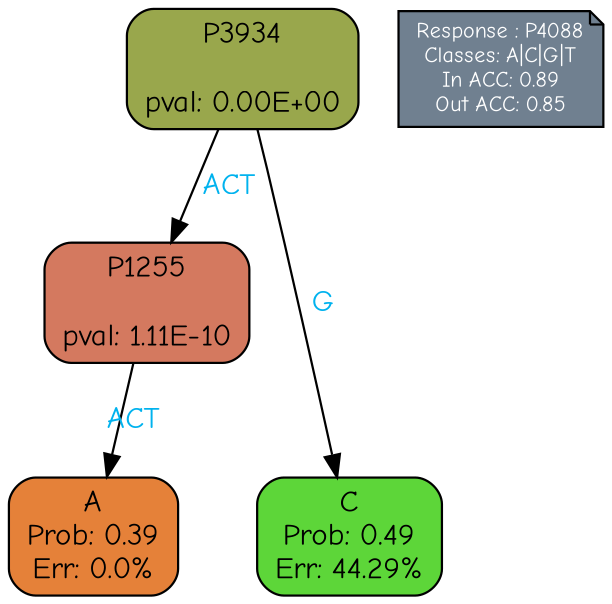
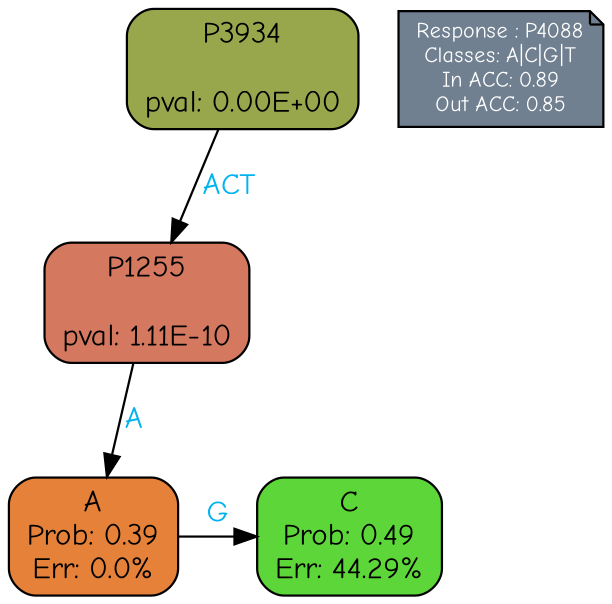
edge "P3934 pval: 0.00E+00" -> "C Prob: 0.49 Err: 44.29%": now "A Prob: 0.39 Err: 0.0%" -> "C Prob: 0.49 Err: 44.29%"
edge "P1255 pval: 1.11E-10" -> "A Prob: 0.39 Err: 0.0%": label "ACT" -> "A"
